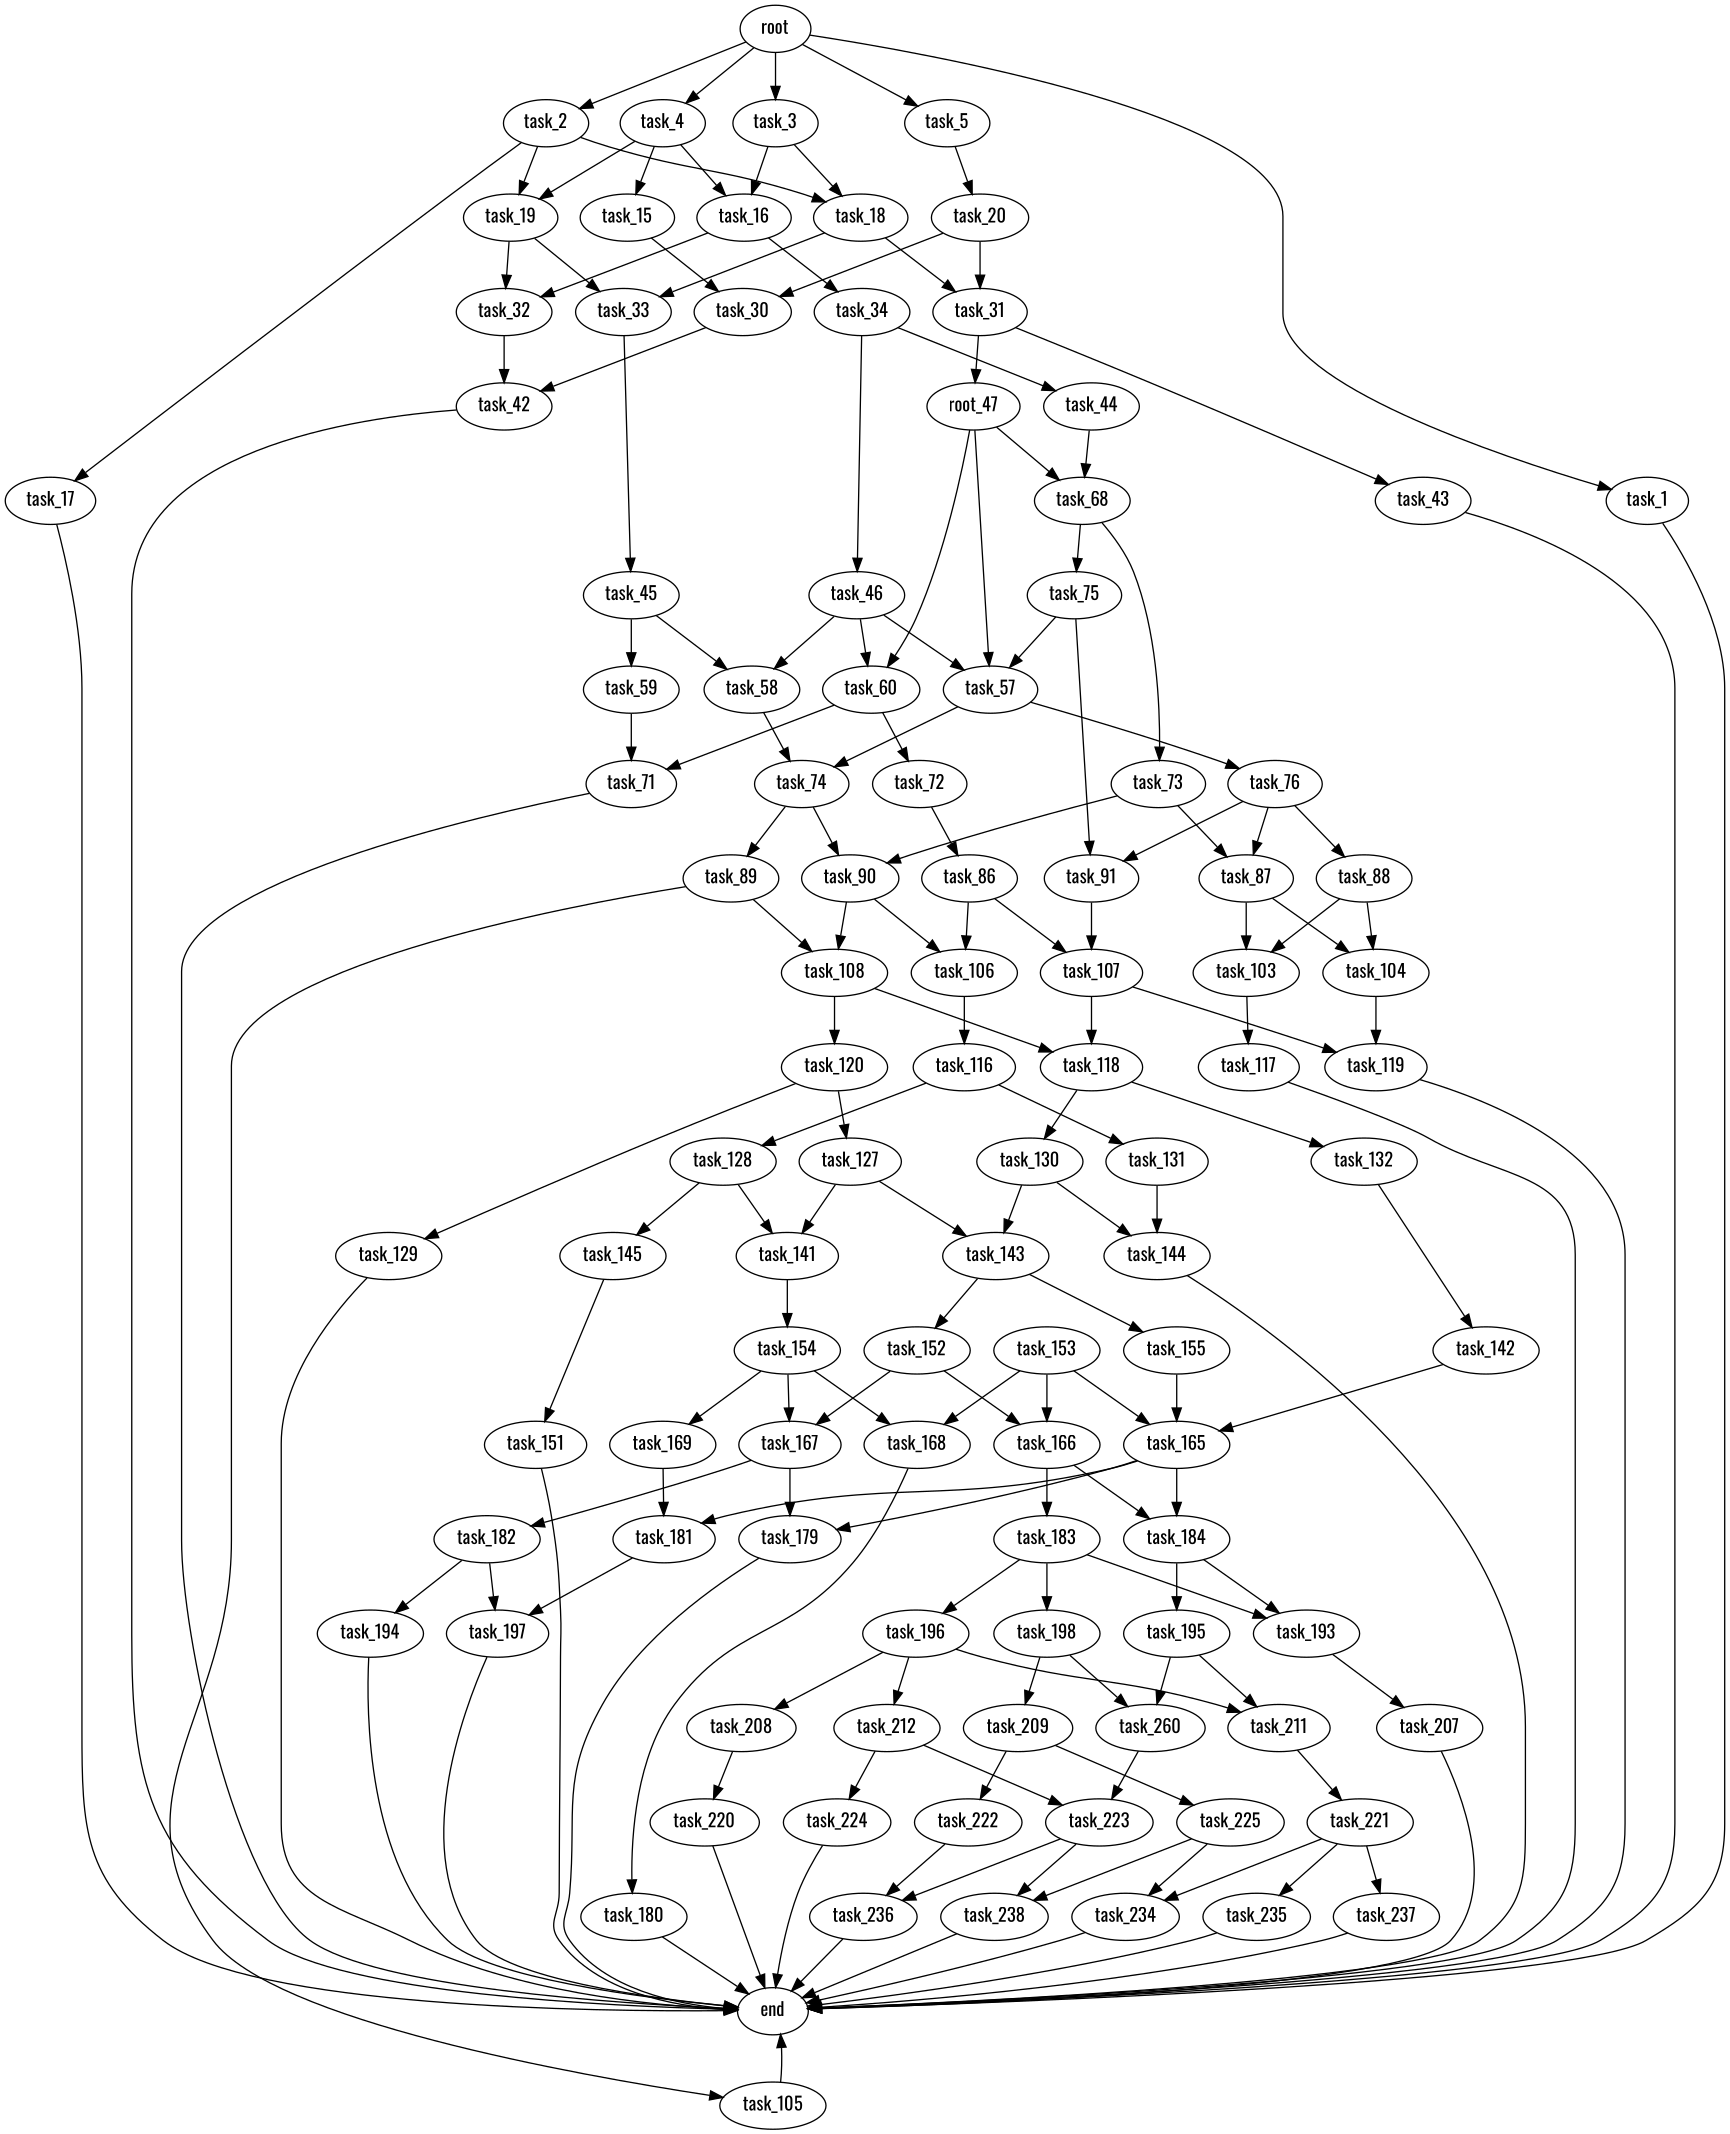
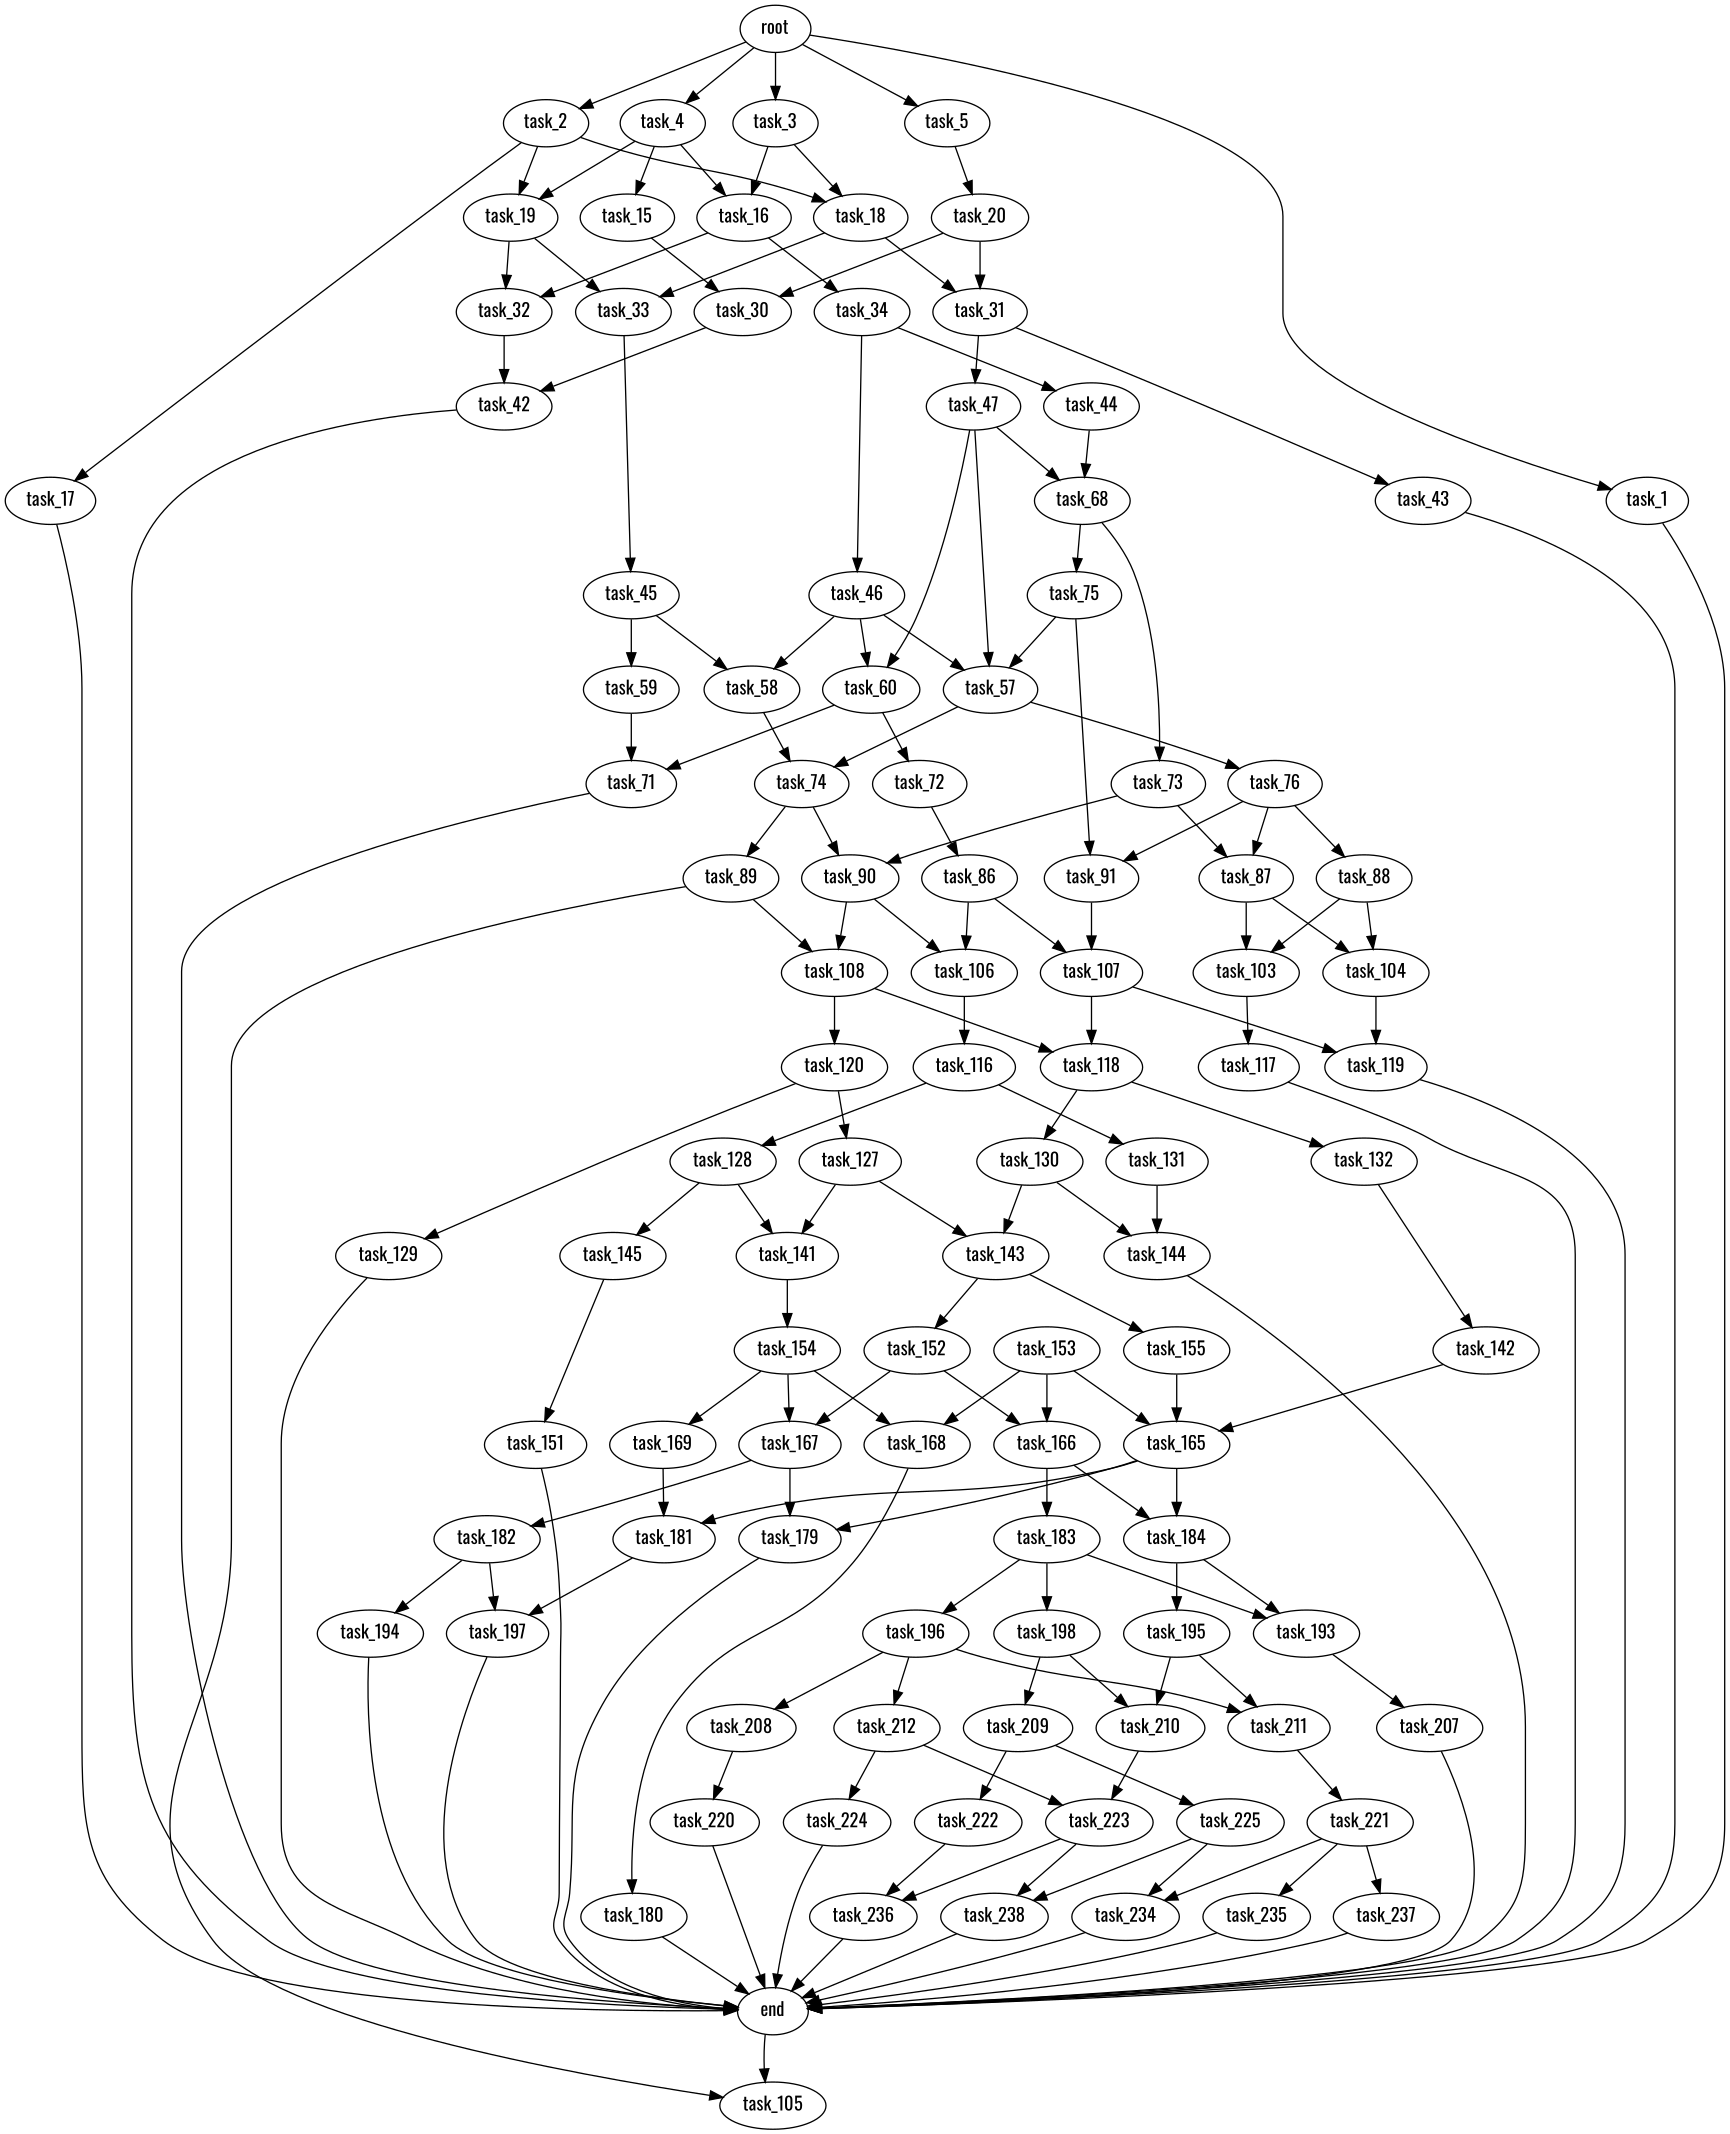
node "root_47": label "root_47" -> "task_47"
node "task_260": label "task_260" -> "task_210"
edge "task_105" -> "end": reversed
